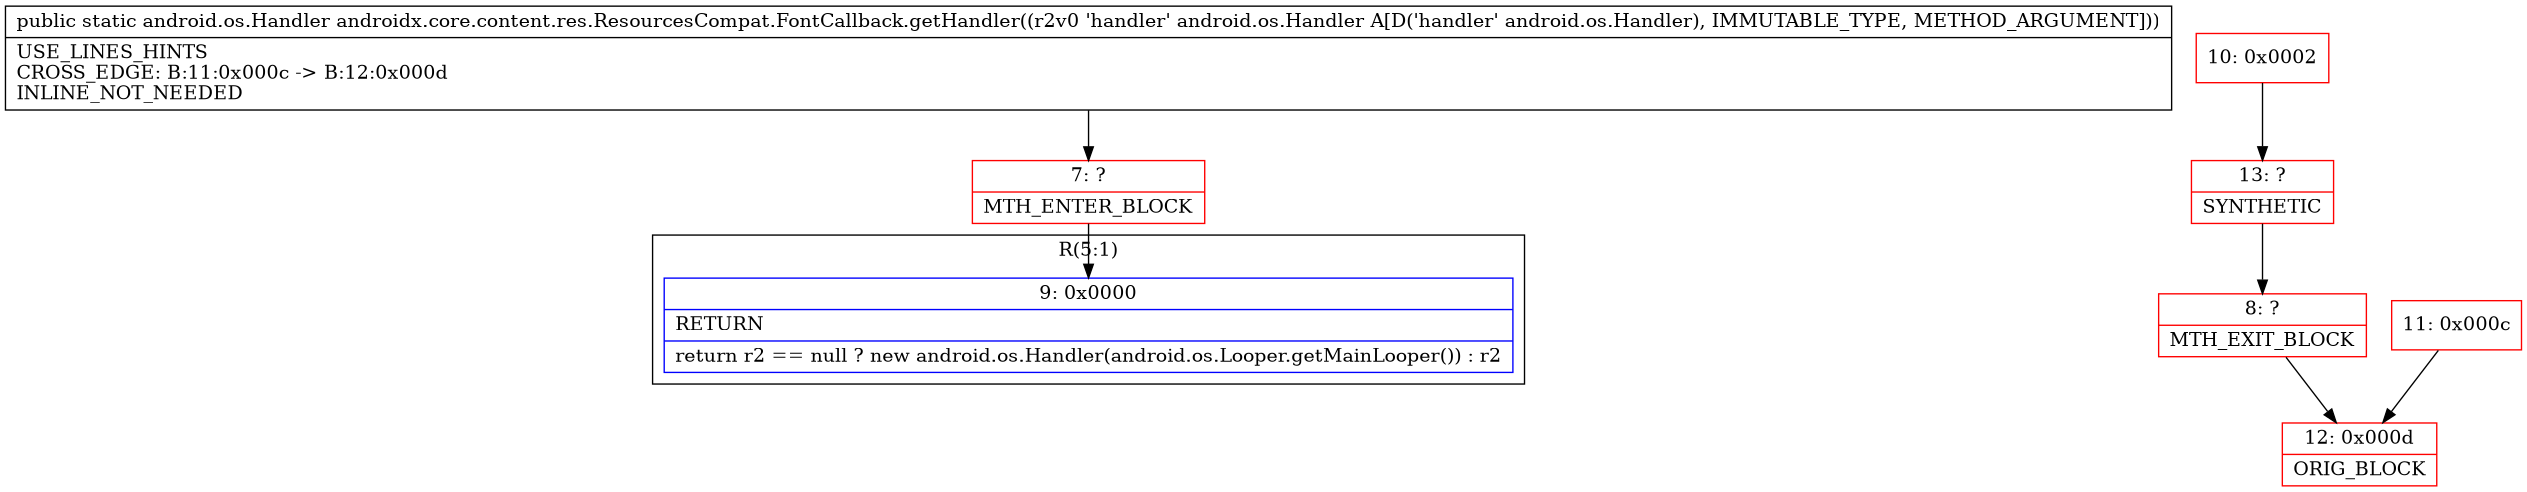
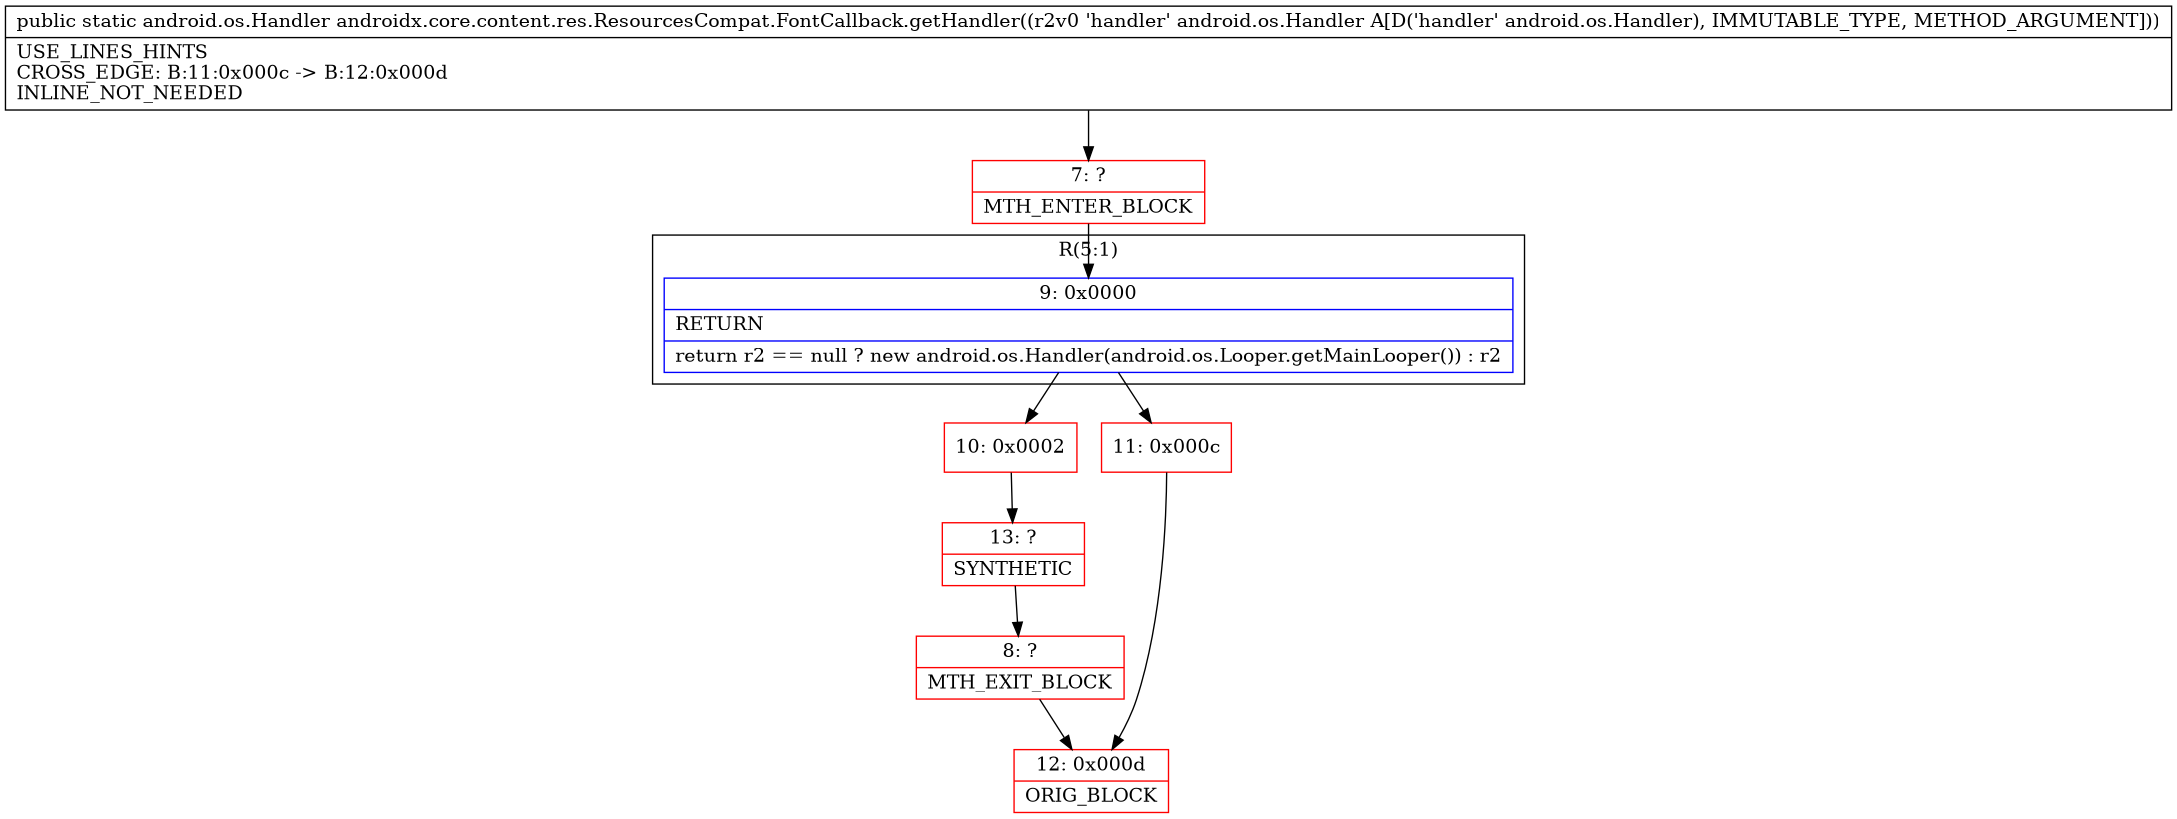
edge "9: 0x0000" -> "10: 0x0002": added
edge "9: 0x0000" -> "11: 0x000c": added
